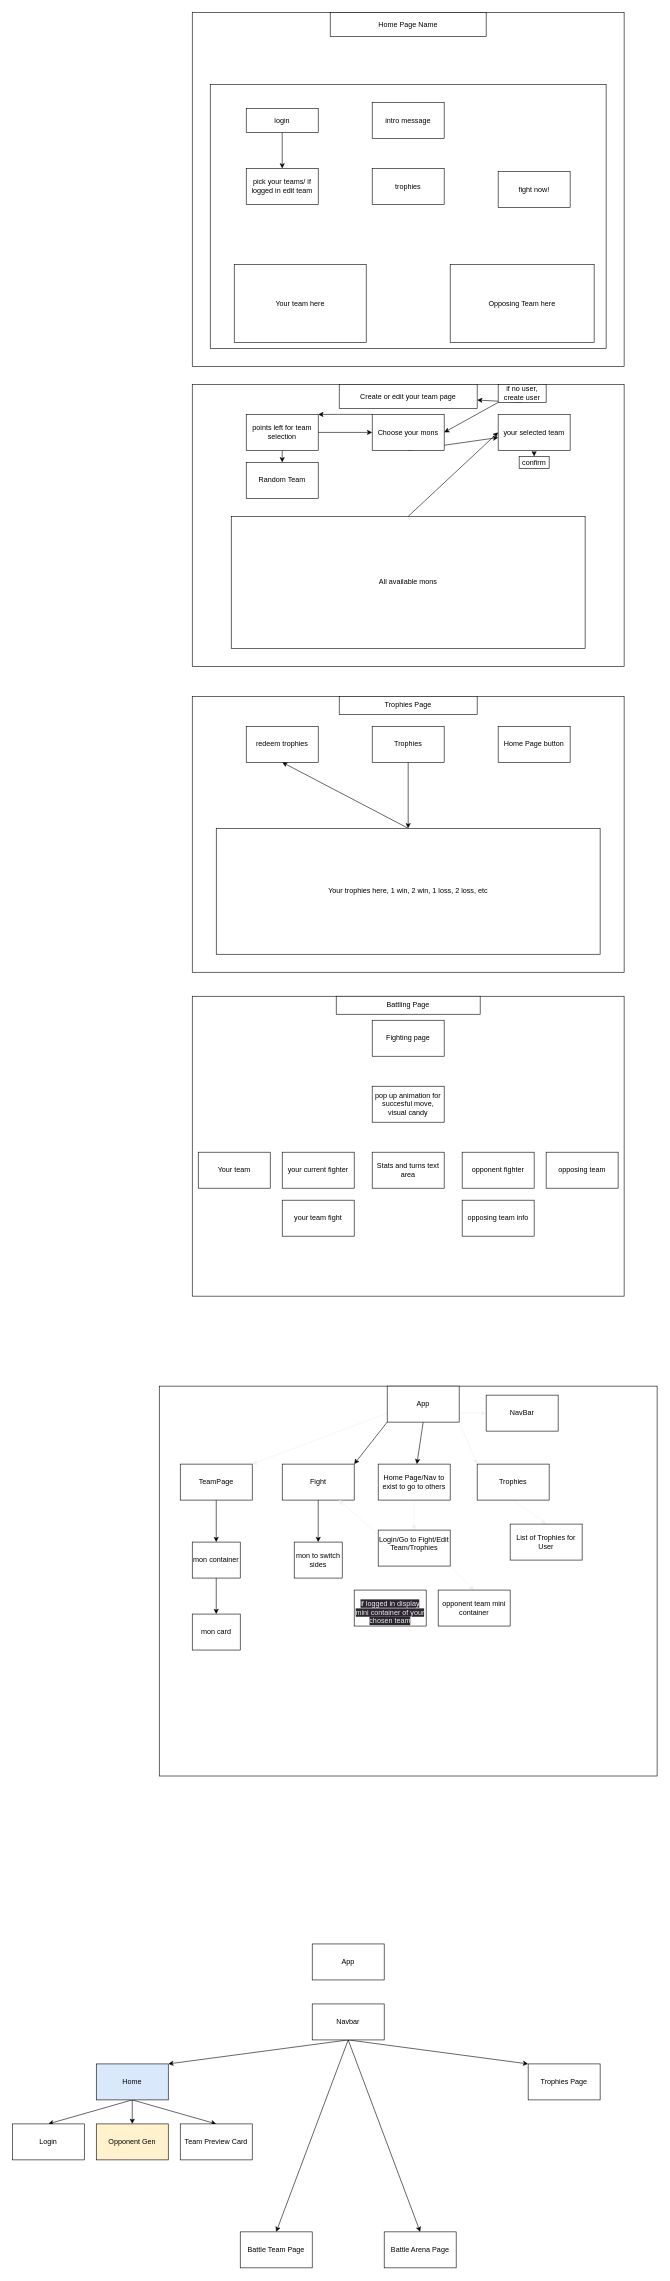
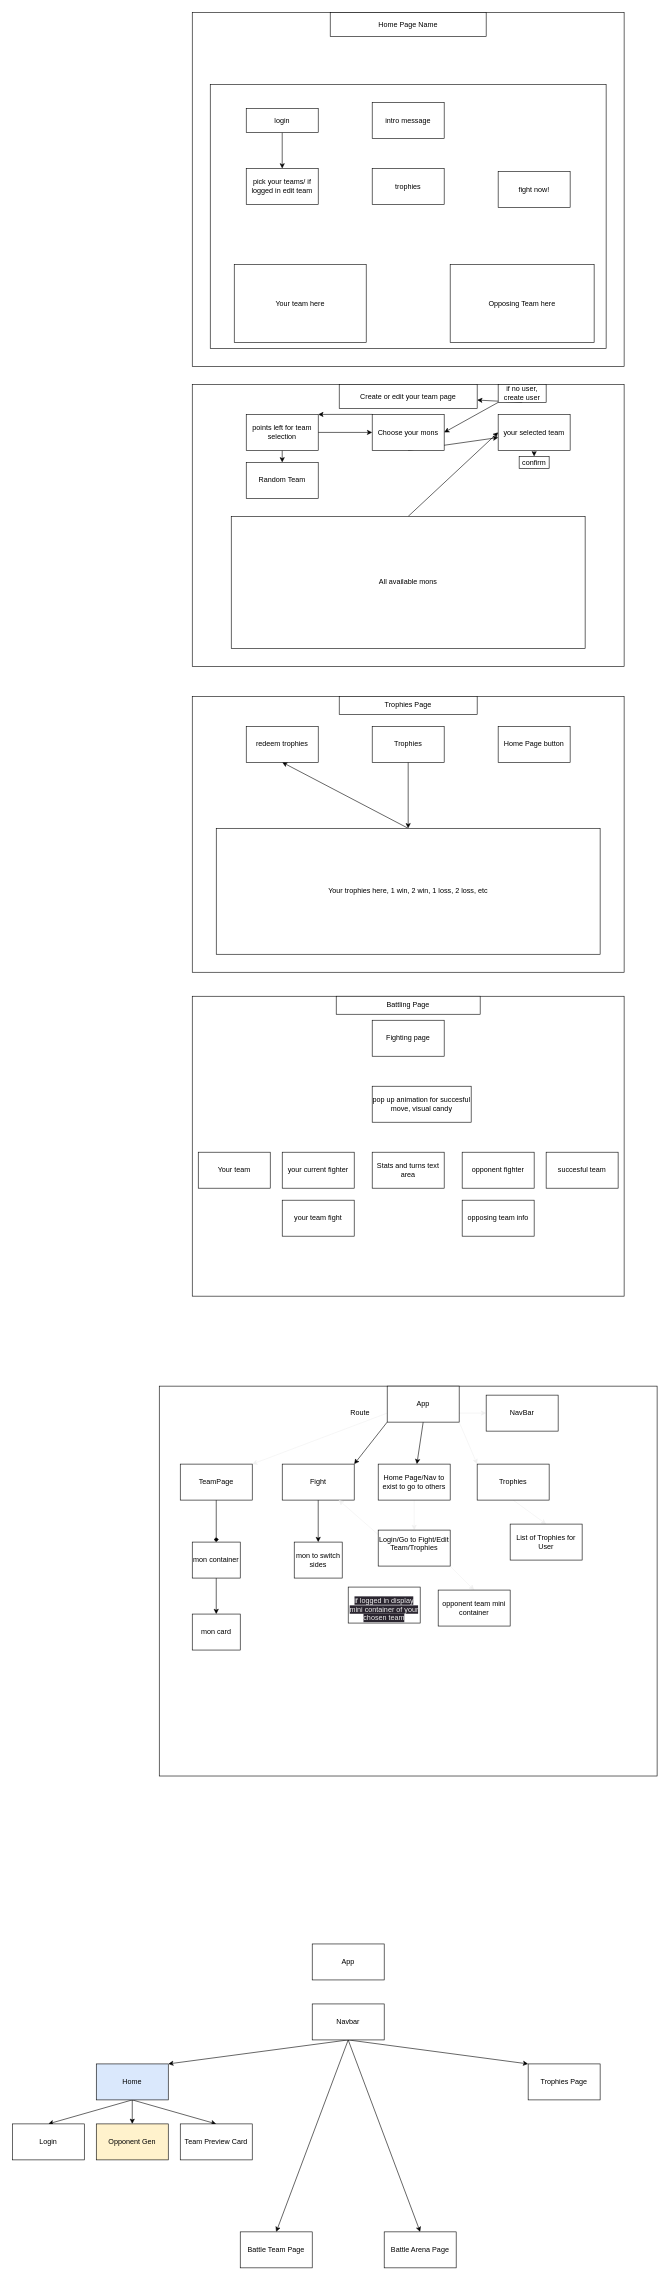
node "pop up animation for succesful move, visual candy": size 72x36 -> 99x36
node "opposing team": label "opposing team" -> "succesful team"
node "Route": added
edge "TeamPage" -> "mon container": arrowhead classic -> diamond
node "if logged in display mini container of your chosen team": moved (390, 1608) -> (384, 1605)
